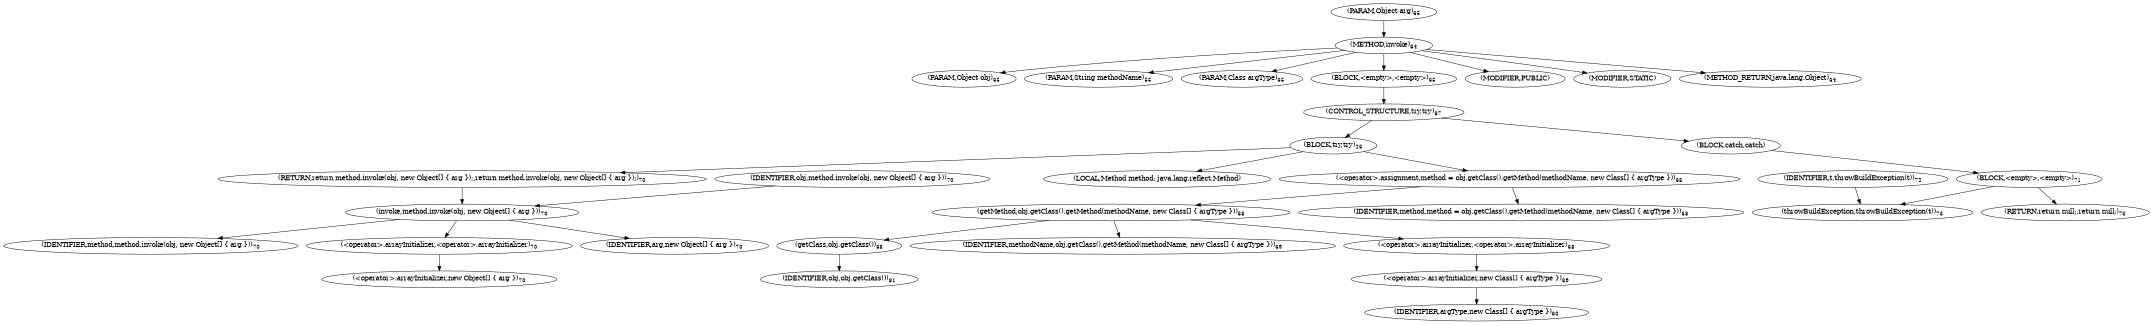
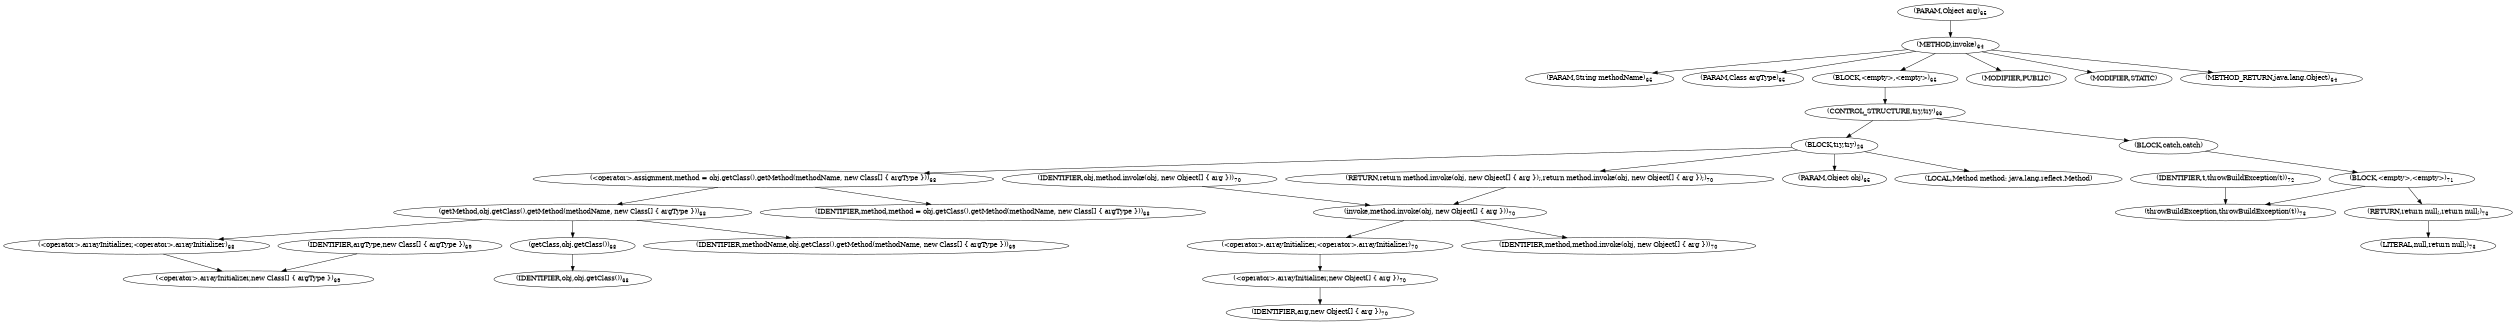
edge "(METHOD,invoke)" -> "(PARAM,Object obj)": now "(BLOCK,try,try)" -> "(PARAM,Object obj)"
node "(PARAM,String methodName)": text "55" -> "65"
node "(CONTROL_STRUCTURE,try,try)": text "67" -> "66"
edge "(invoke,method.invoke(obj, new Object[] { arg }))" -> "(IDENTIFIER,arg,new Object[] { arg })": now "(<operator>.arrayInitializer,new Object[] { arg })" -> "(IDENTIFIER,arg,new Object[] { arg })"
node "(LITERAL,null,return null;)": added
node "(IDENTIFIER,obj,obj.getClass())": text "61" -> "68"
edge "(<operator>.arrayInitializer,new Class[] { argType })" -> "(IDENTIFIER,argType,new Class[] { argType })": reversed
node "(IDENTIFIER,argType,new Class[] { argType })": text "60" -> "69"
